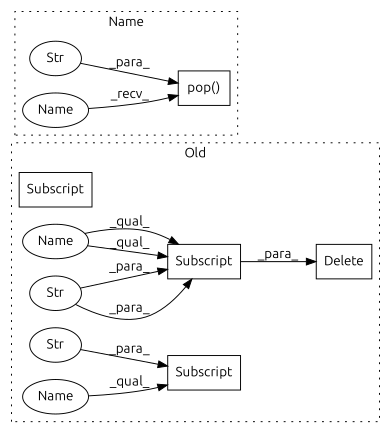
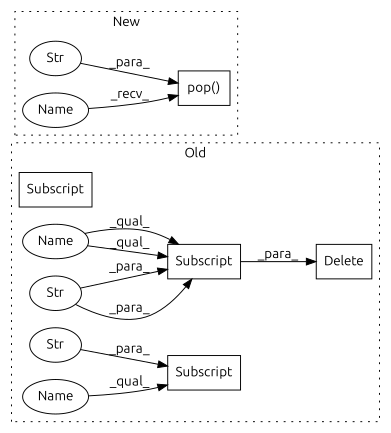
cluster "Name": label "Name" -> "New"
